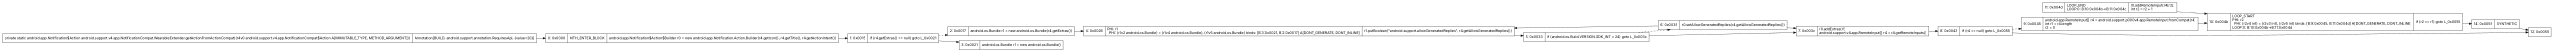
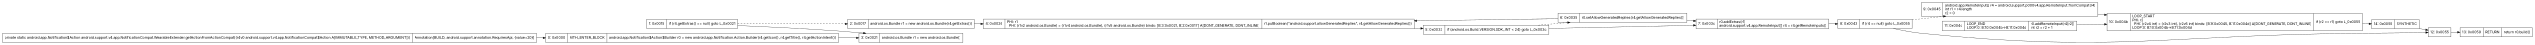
node "13: 0x0059": added
edge "0: 0x0000" -> "1: 0x0015": now "0: 0x0000" -> "3: 0x0021"
